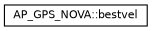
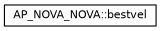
node "AP_GPS_NOVA::bestvel": label "AP_GPS_NOVA::bestvel" -> "AP_NOVA_NOVA::bestvel"
